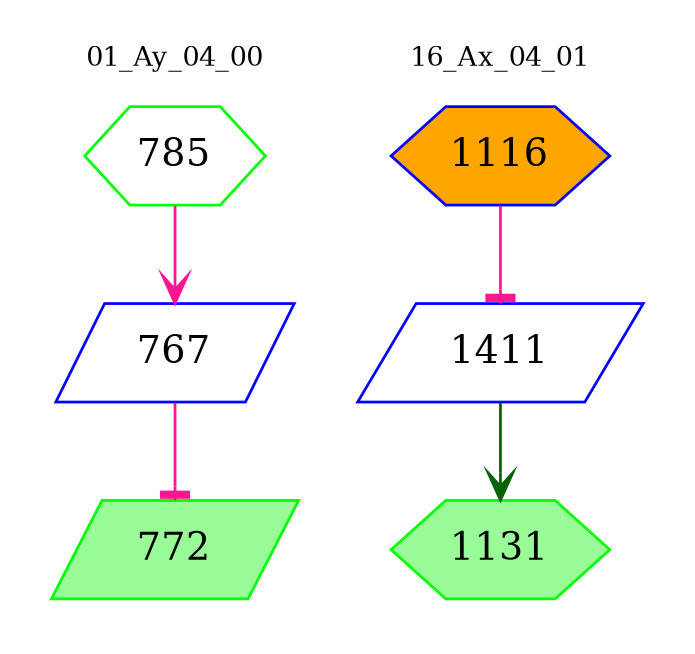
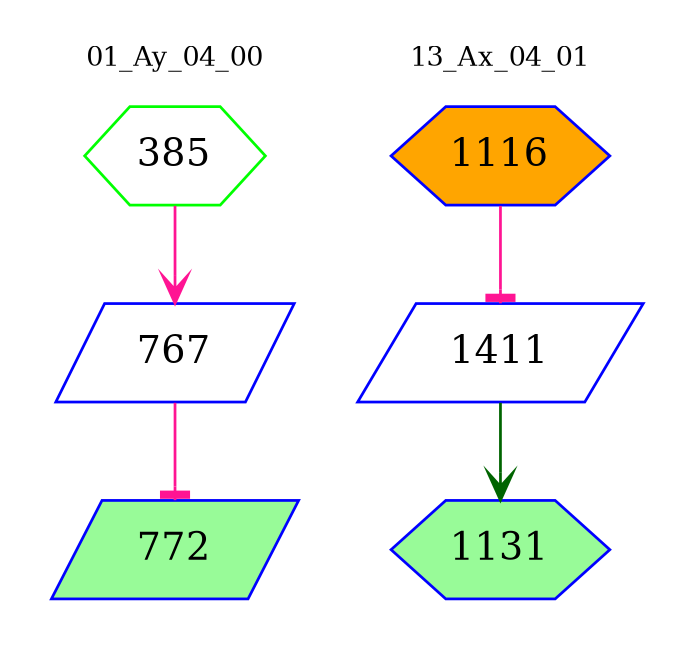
cluster "16_Ax_04_01": label "16_Ax_04_01" -> "13_Ax_04_01"
node "785": label "785" -> "385"
node "772": color green -> blue
node "1131": color green -> blue
